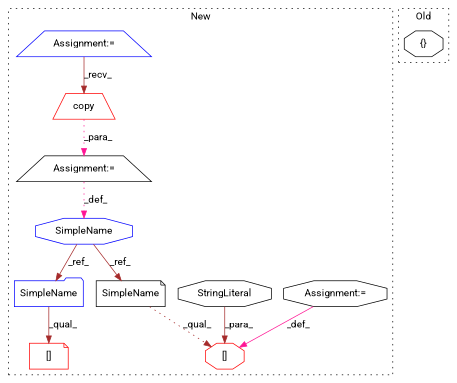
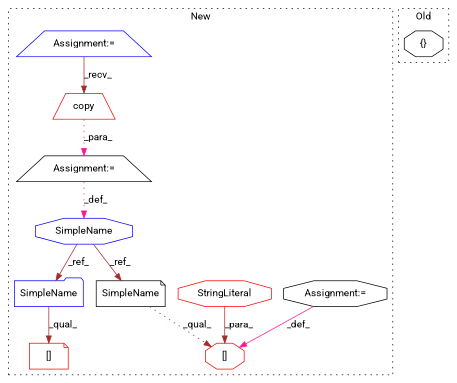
node "StringLiteral": color black -> red
